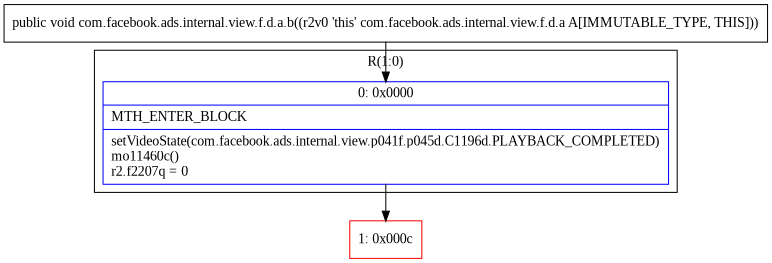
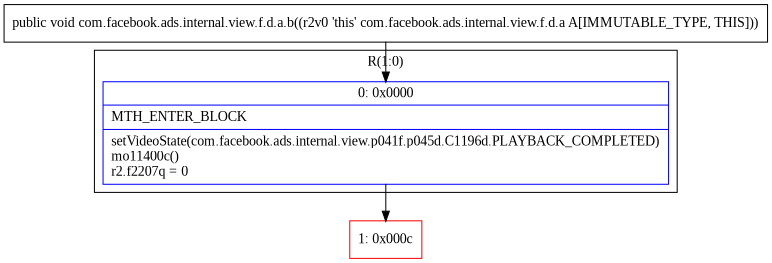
node "0: 0x0000": text "mo11460c()" -> "mo11400c()"
